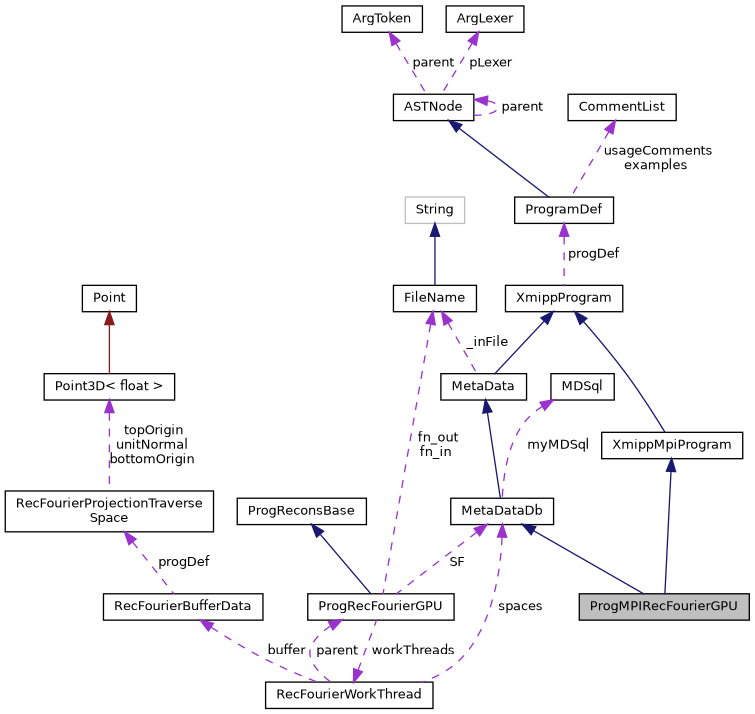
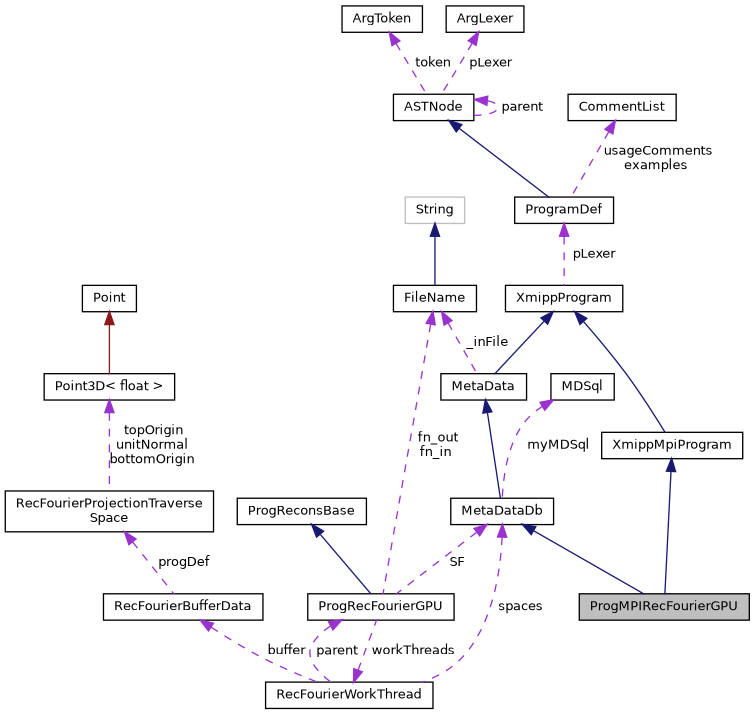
edge "ASTNode" -> "ArgToken": label " parent" -> " token"
edge "XmippProgram" -> "ProgramDef": label " progDef" -> " pLexer"
